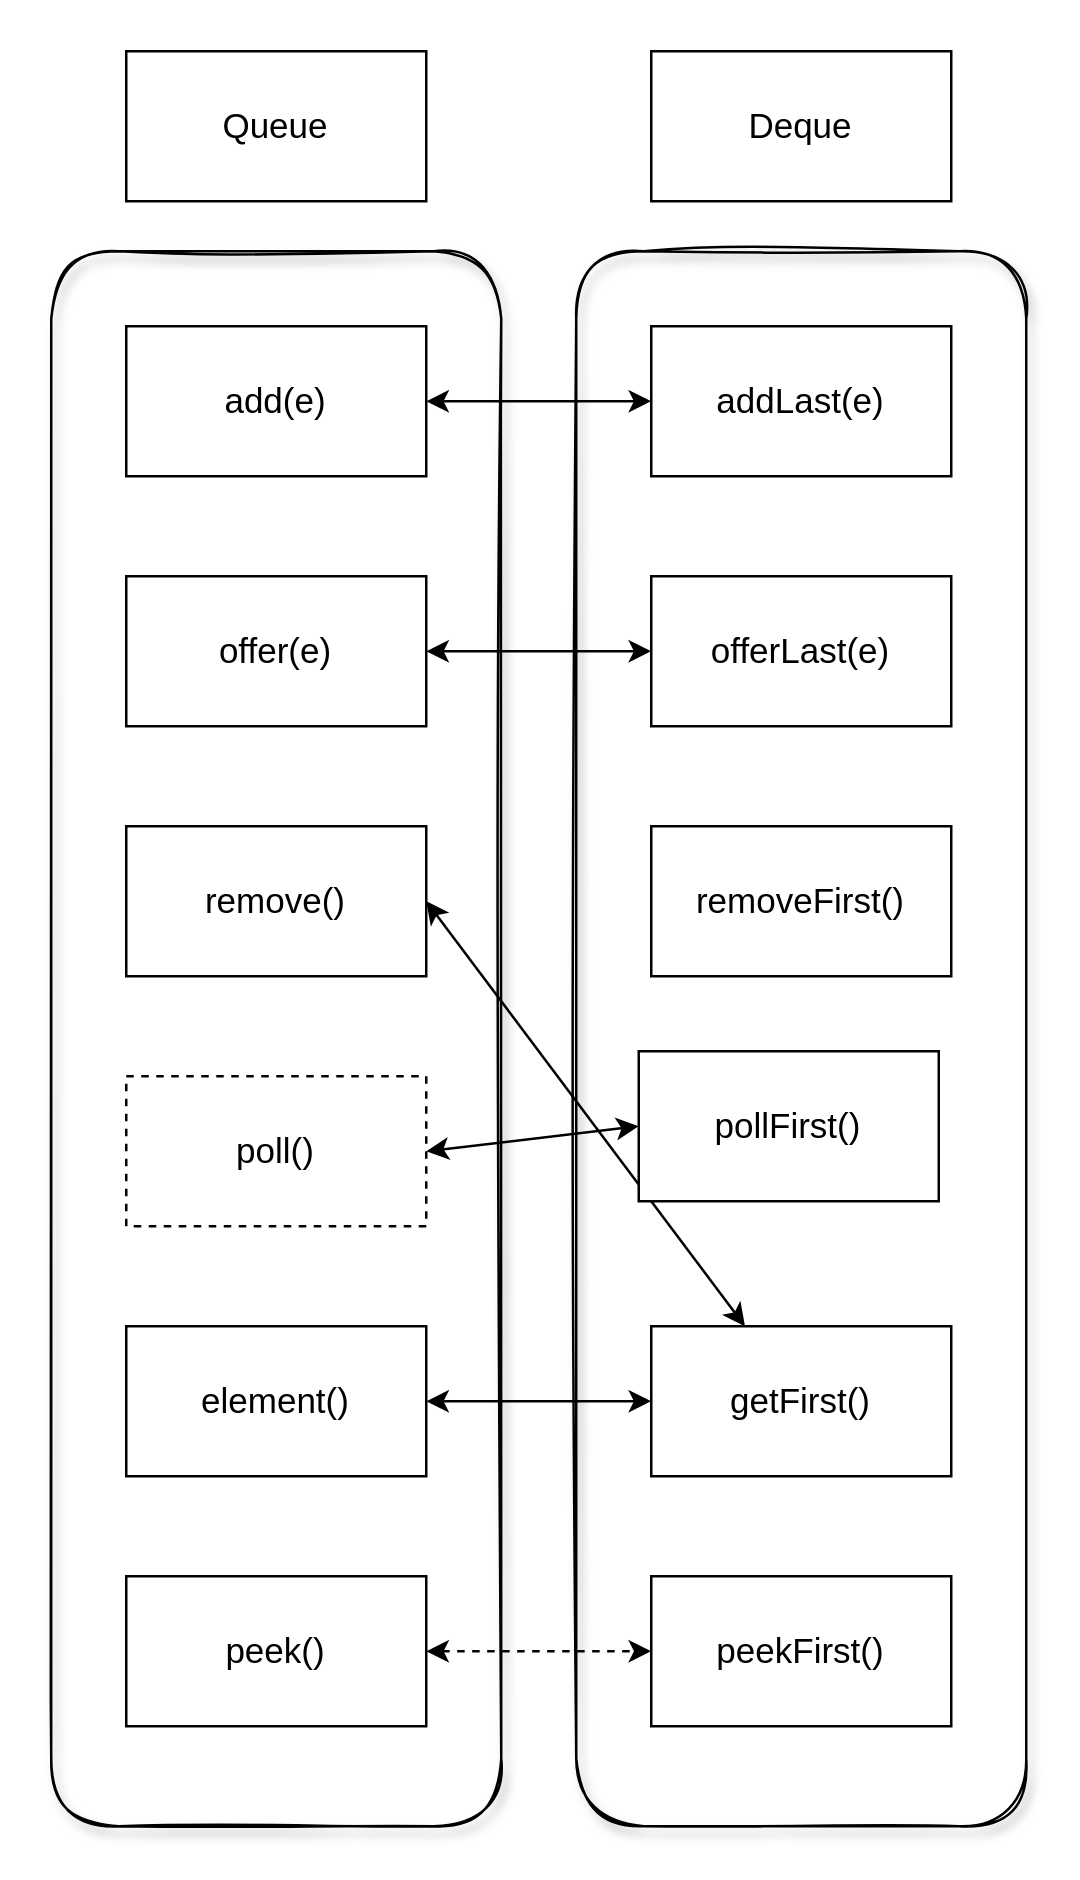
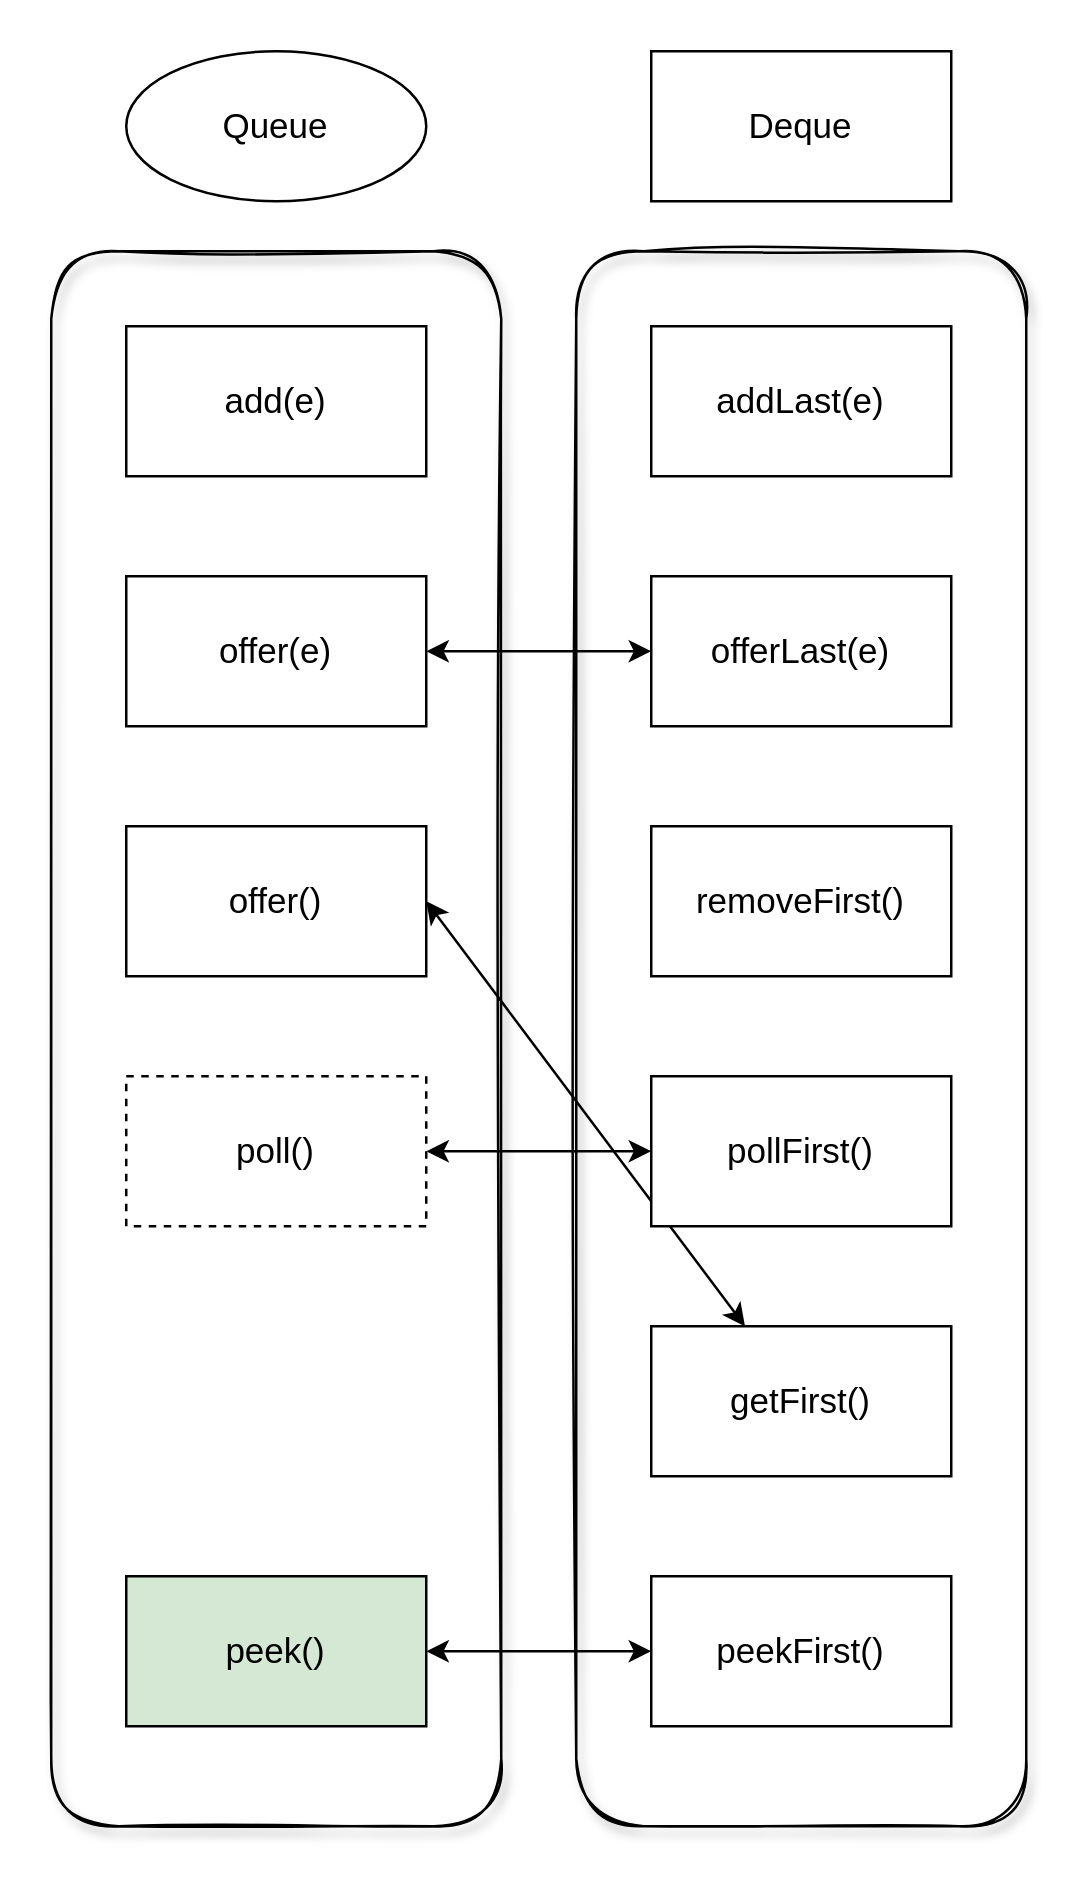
node "Queue": shape rectangle -> ellipse
edge "add(e)" -- "addLast(e)": removed
node "remove()": label "remove()" -> "offer()"
node "pollFirst()": moved (789, 1126) -> (801, 1151)
node "element()": removed
edge "element()" -- "getFirst()": removed
node "peek()": fillcolor #ffffff -> #d5e8d4
edge "peek()" -- "peekFirst()": style dashed -> solid
